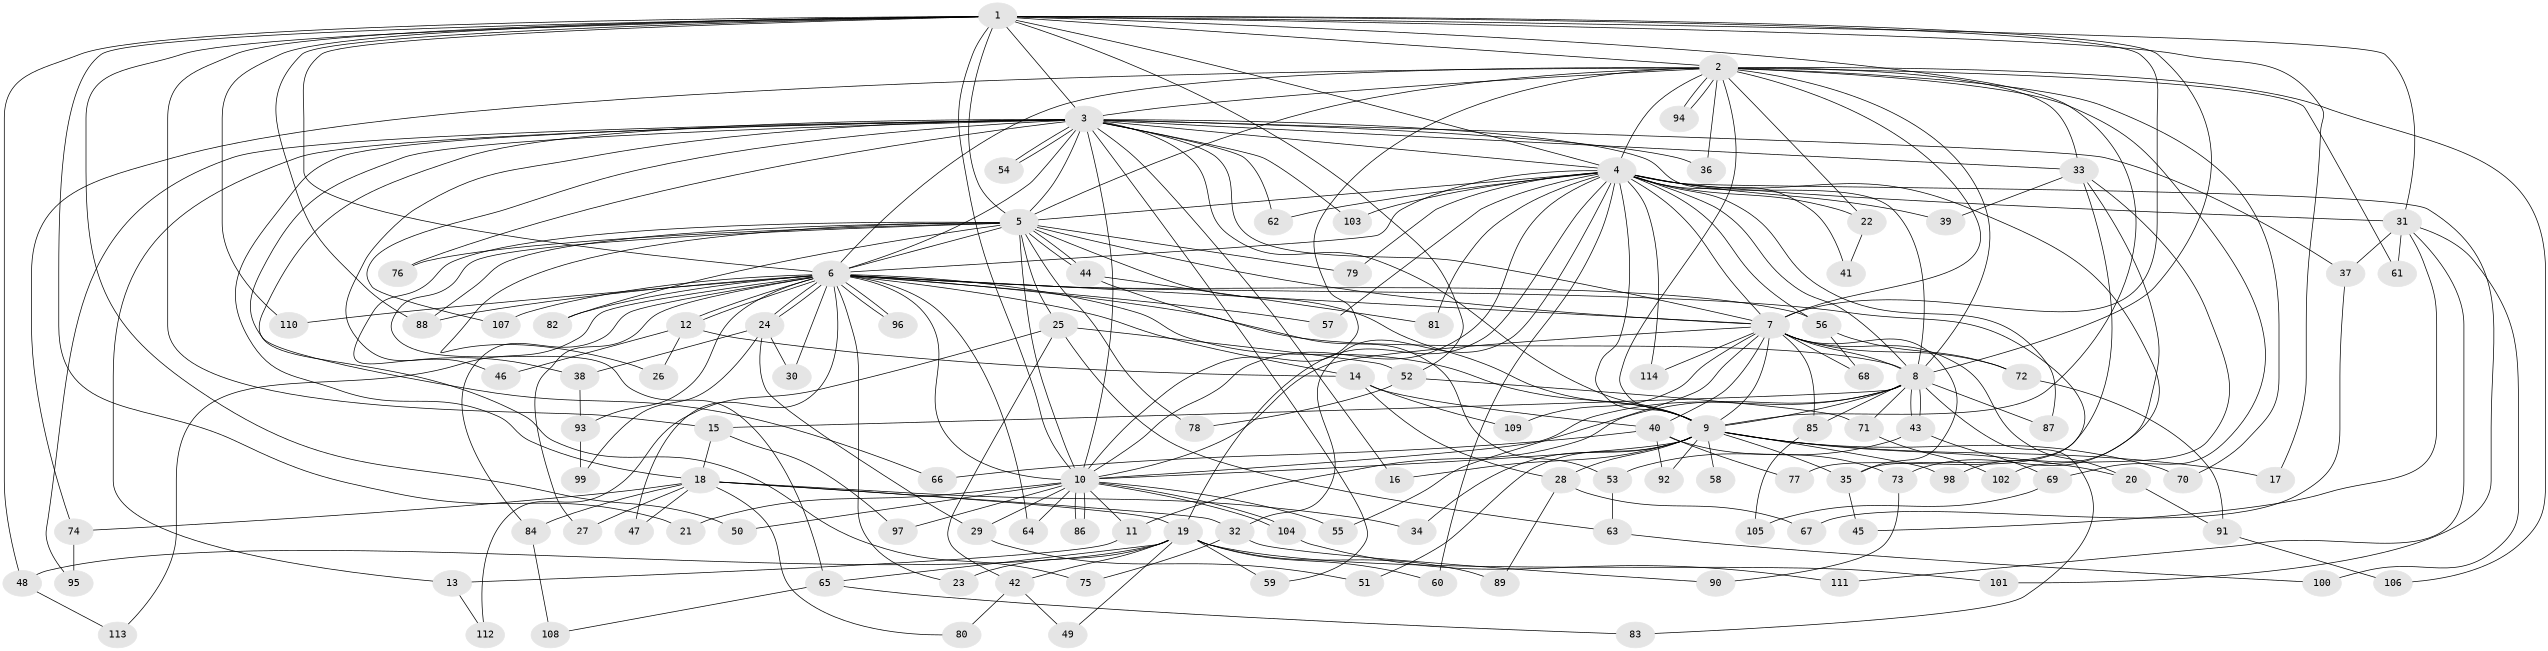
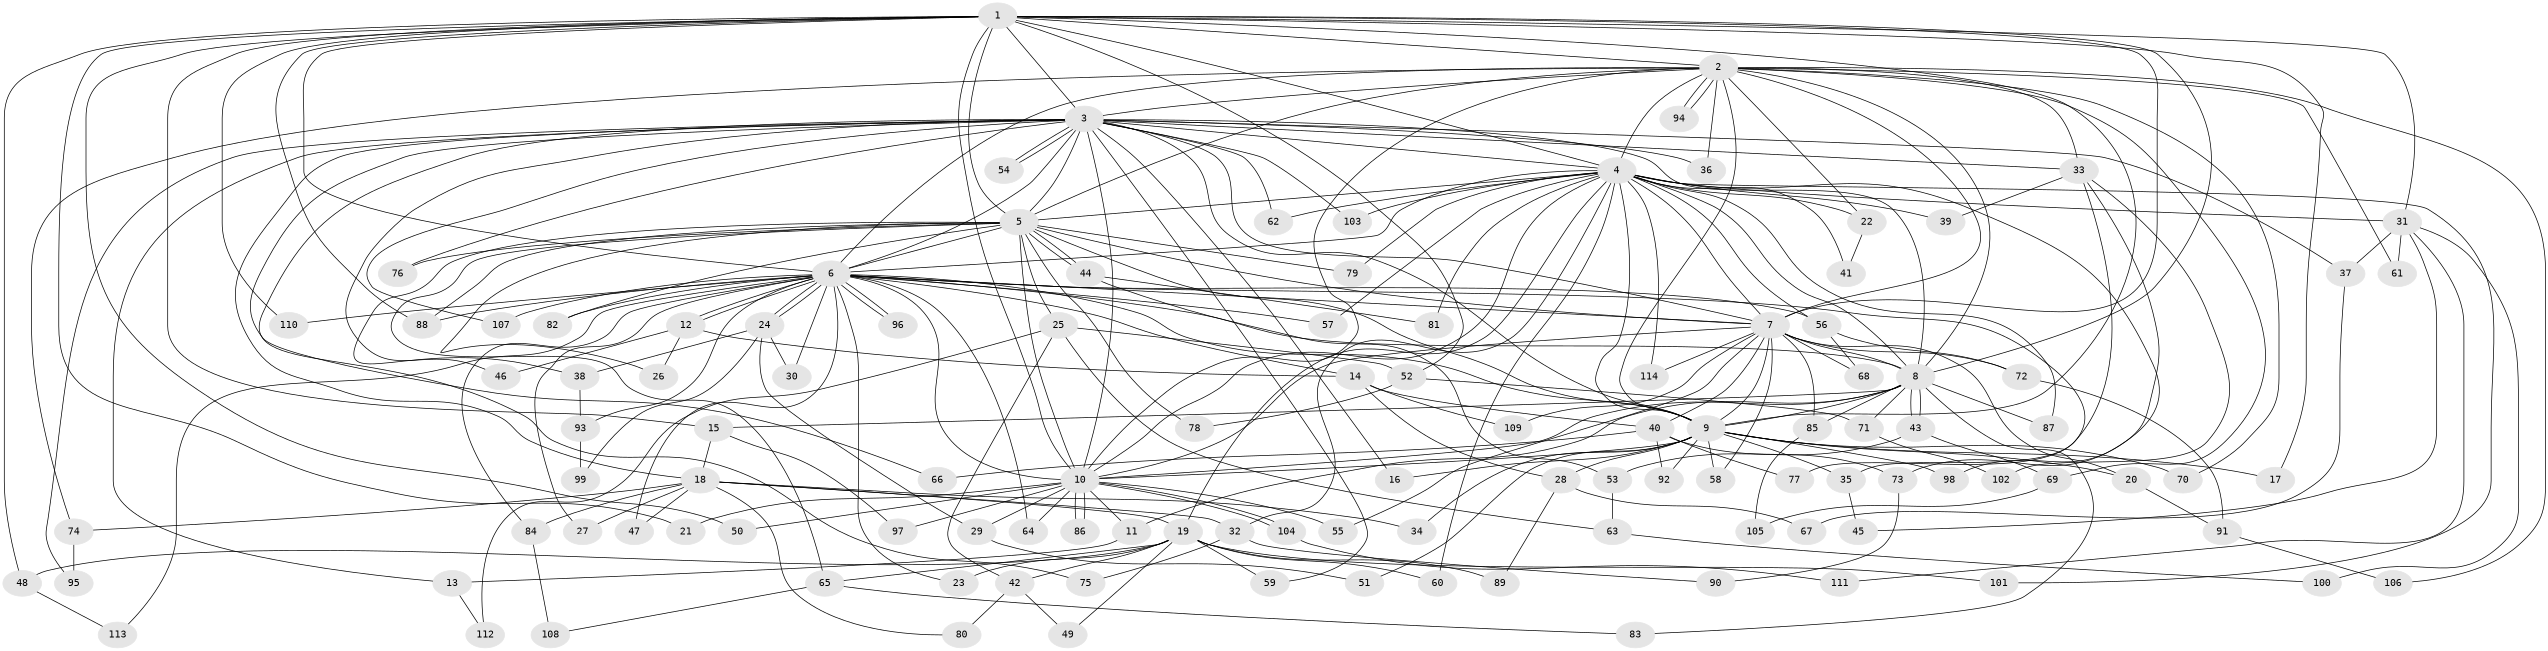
edge "7" -- "35": now "7" -- "58"
